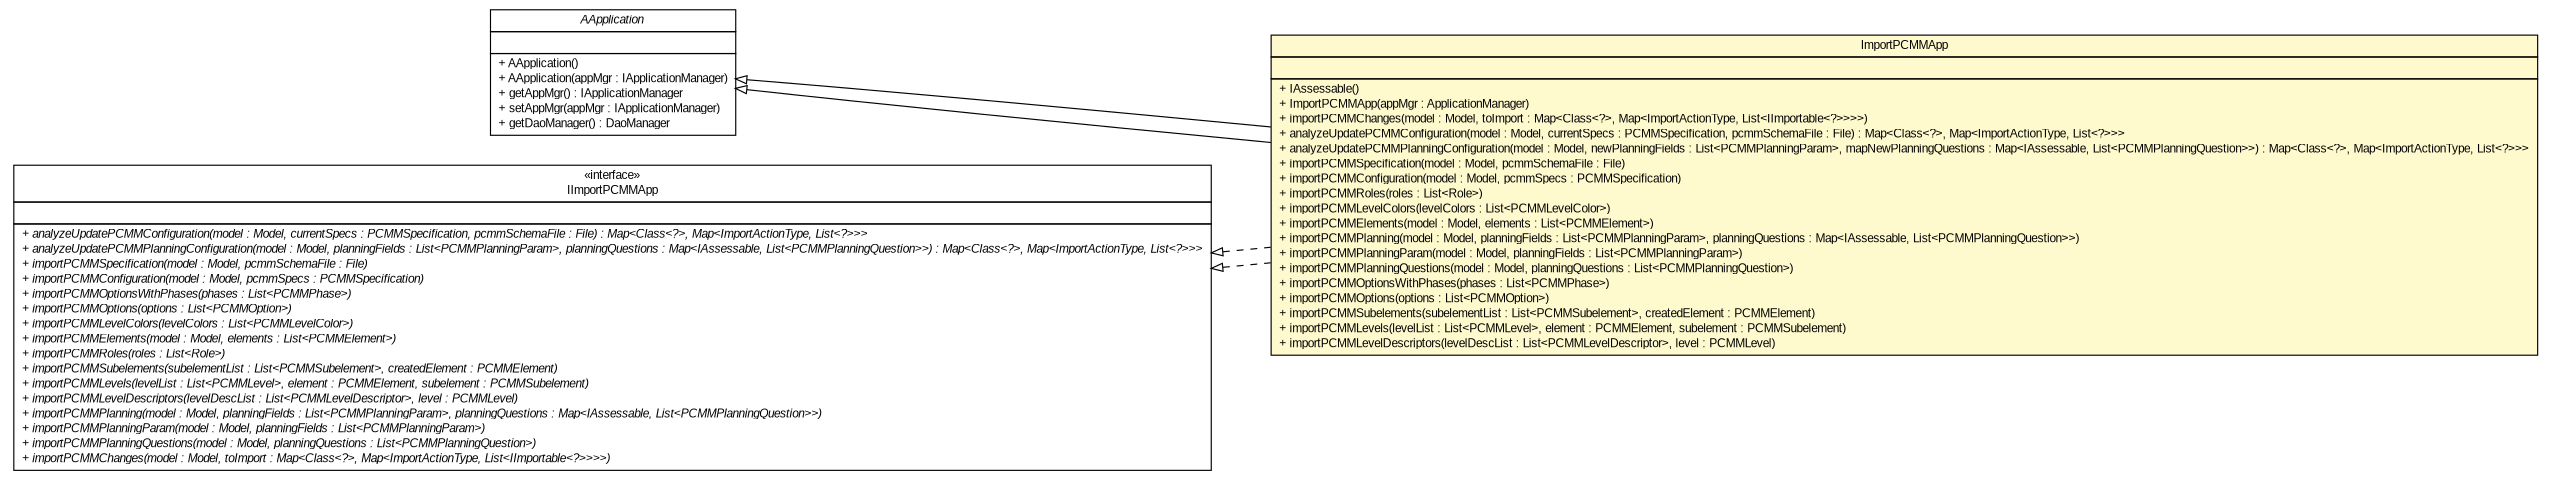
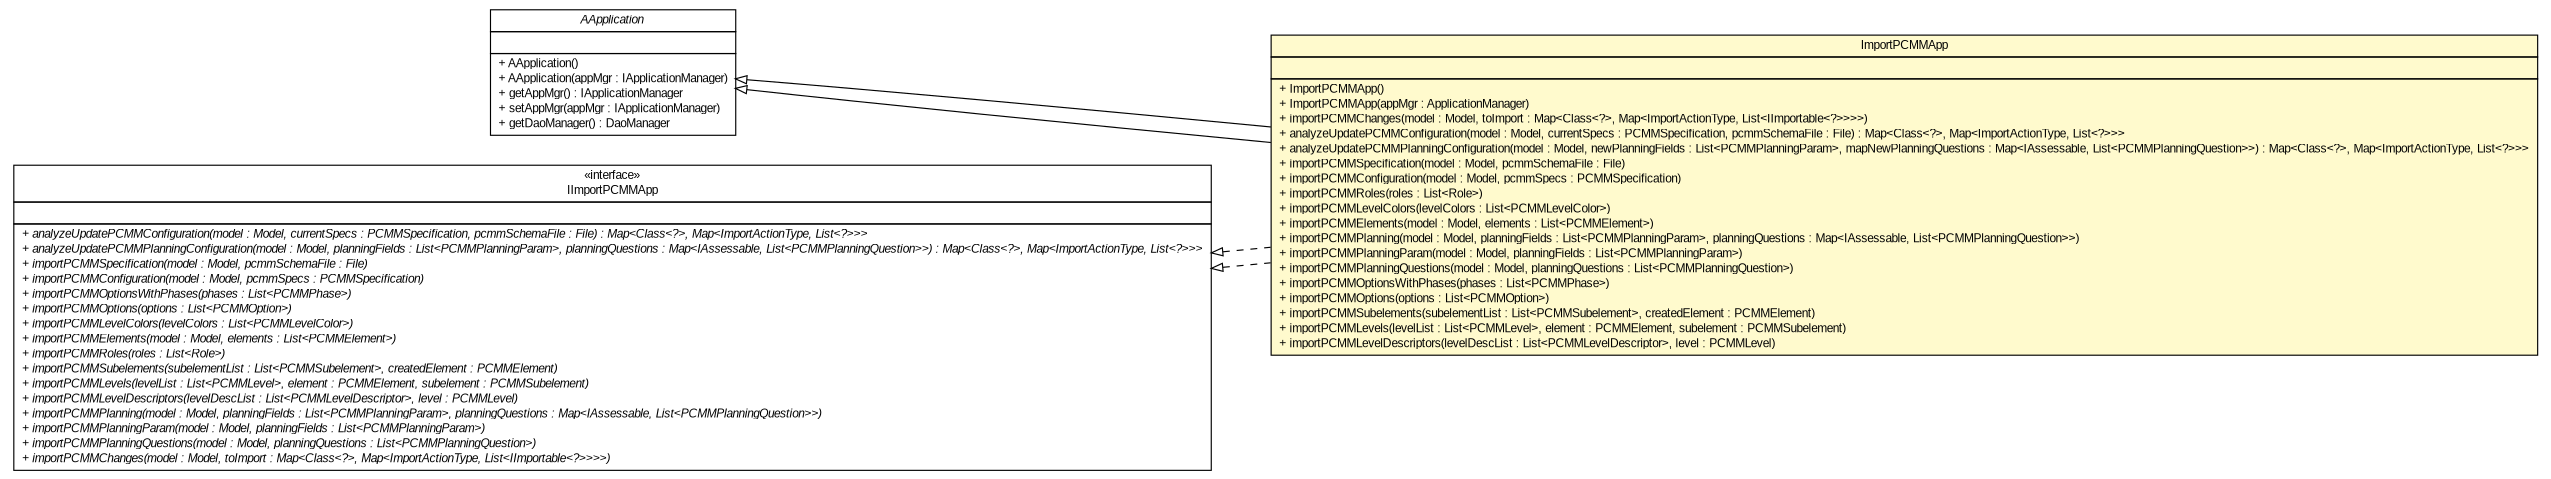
node "ImportPCMMApp": text "+ IAssessable()" -> "+ ImportPCMMApp()"
